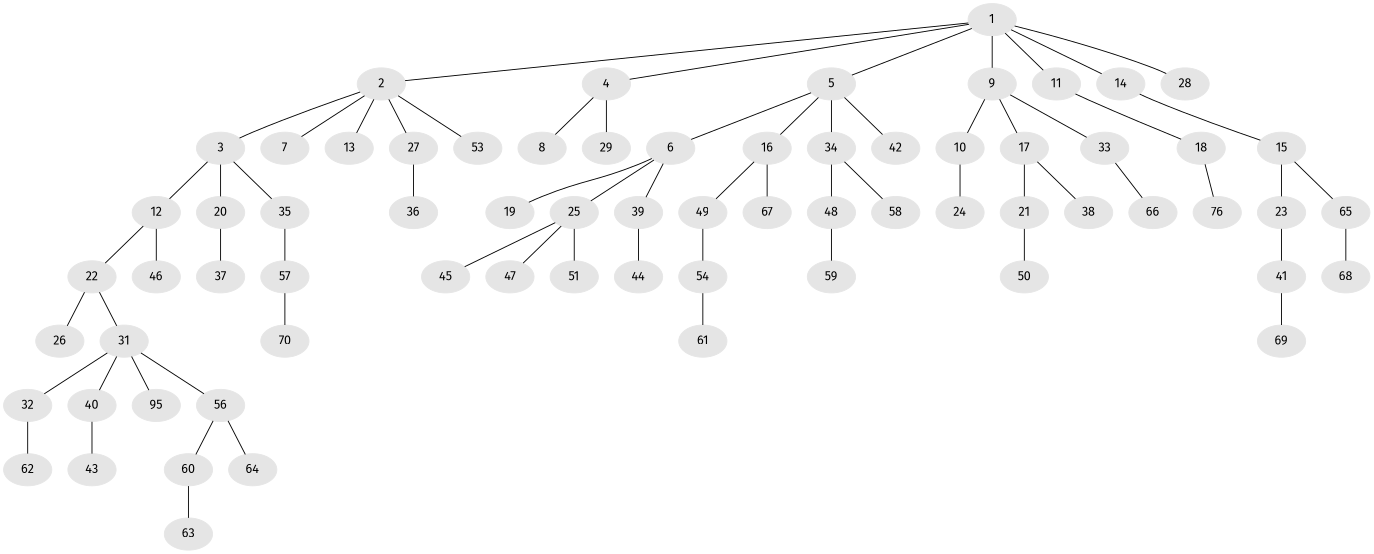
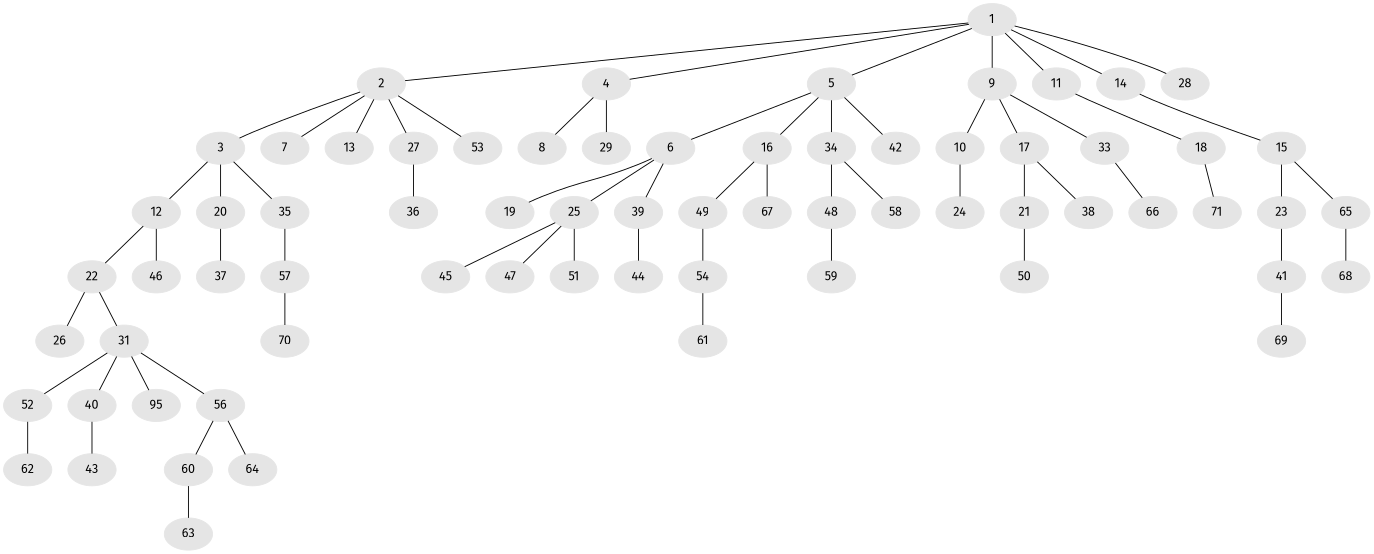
node "76": label "76" -> "71"
node "32": label "32" -> "52"
